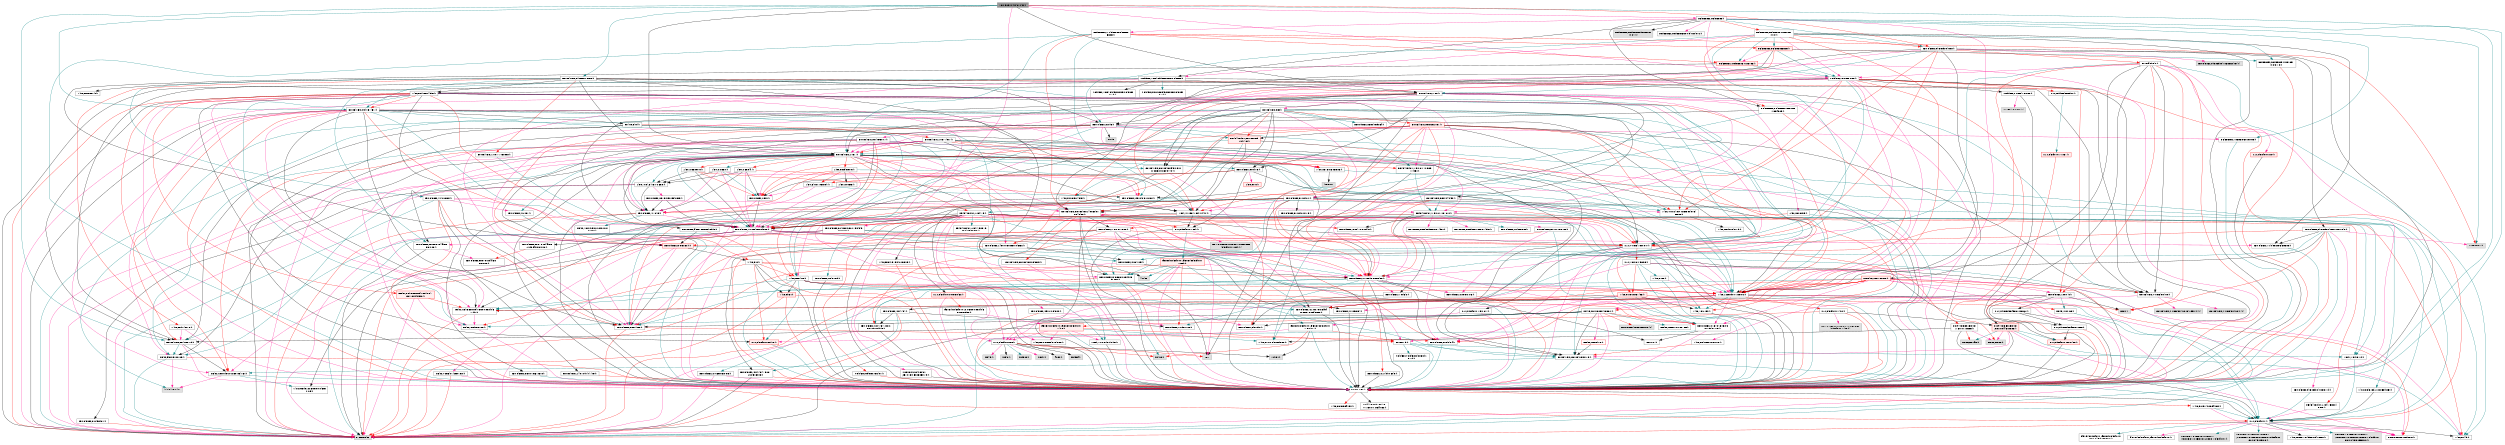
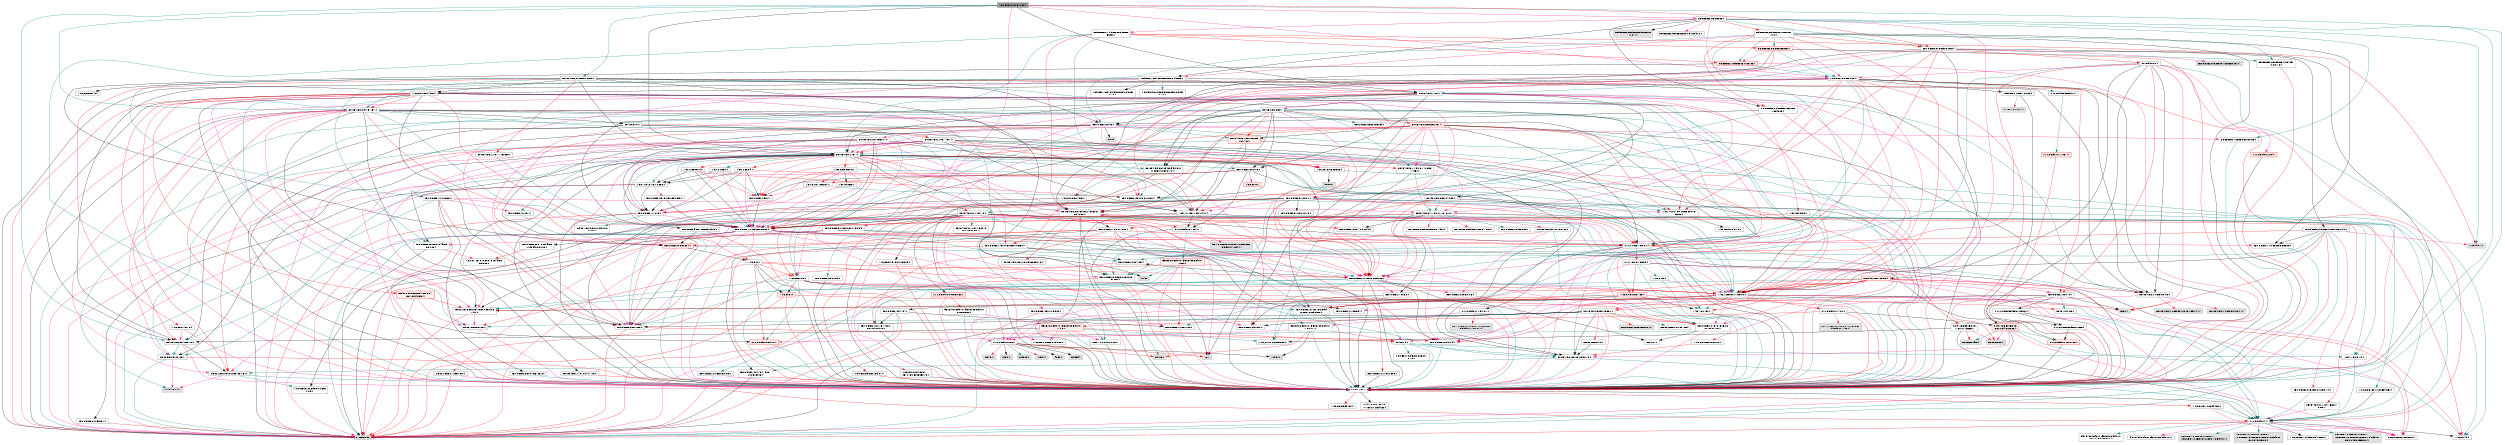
edge "UObject/NameTypes.h" -> "HAL/CriticalSection.h": color red -> teal
node "Templates/CopyQualifiers FromTo.h": label "Templates/CopyQualifiers FromTo.h" -> "MemoryLayout/CopyQualifiers FromTo.h"
node "Containers/ContainerHelpers.h": label "Containers/ContainerHelpers.h" -> "Containers/TextNamespaceFwd.h"
edge "Templates/IsPointer.h" -> "Templates/UnrealTypeTraits.h": reversed
node "GenericPlatform/TypeCompatible Properties.h": label "GenericPlatform/TypeCompatible Properties.h" -> "GenericPlatform/GenericPlatform Properties.h"
node "COMPILED_PLATFORM_HEADER (PlatformMemory.h)": added
node "Traits/IsTString.h": color red -> grey40
